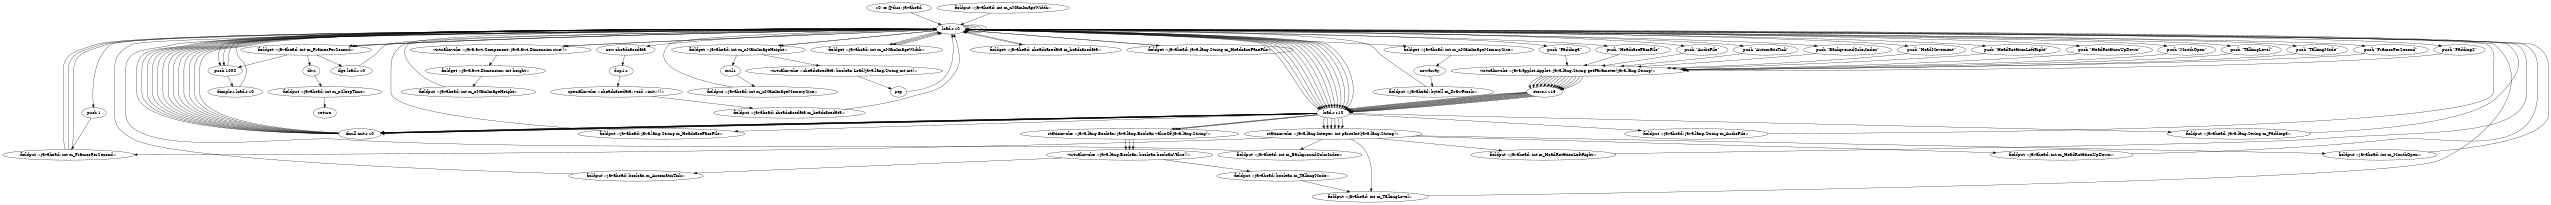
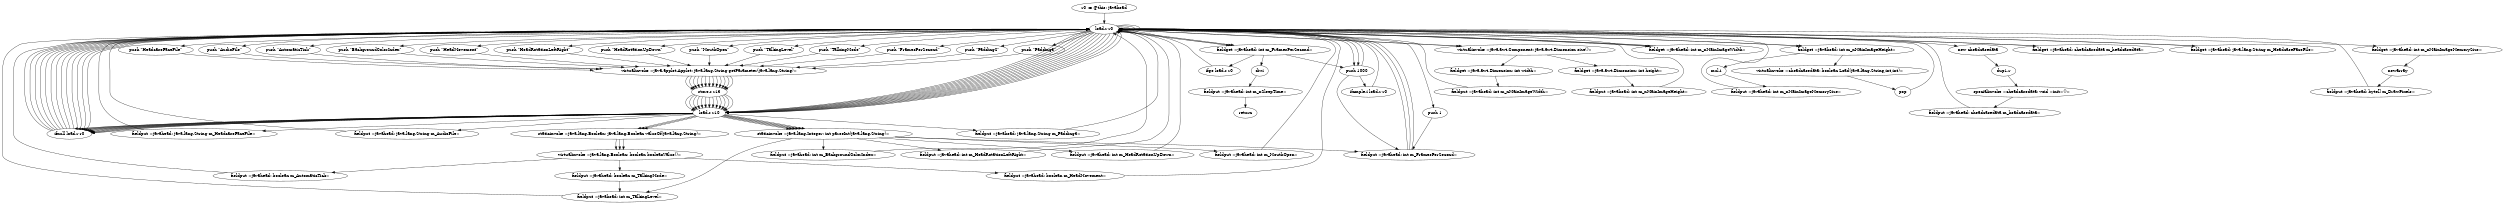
node "fieldget <java.awt.Dimension: int width>": added
edge "push 1000" -> "fieldput <javahead: int m_FramesPerSecond>": added
node "ifnull init.r r0": label "ifnull init.r r0" -> "ifnull load.r r0"
node "fieldput <javahead: boolean m_HeadMovement>": added
